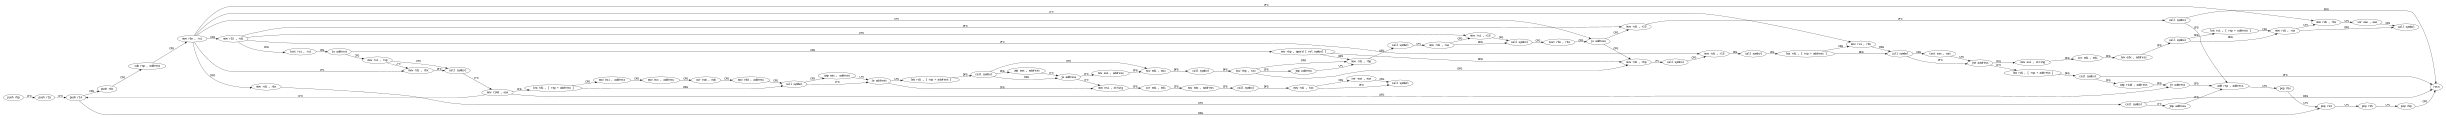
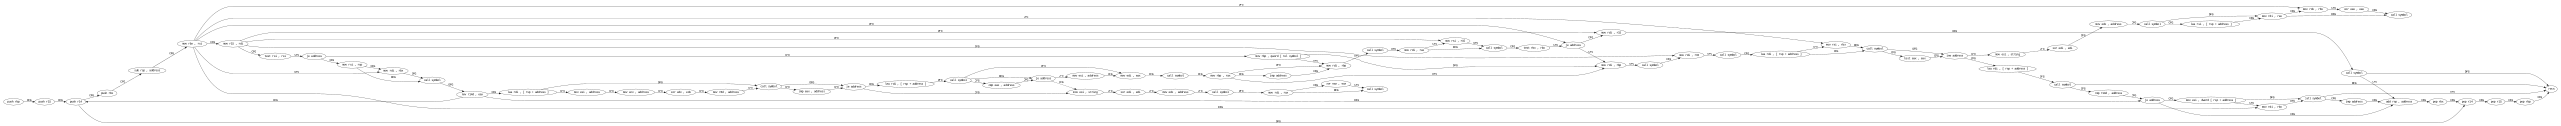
node "mov esi , dword [ rsp + address ]": added
